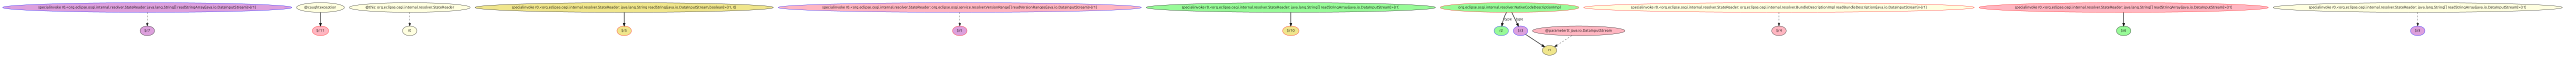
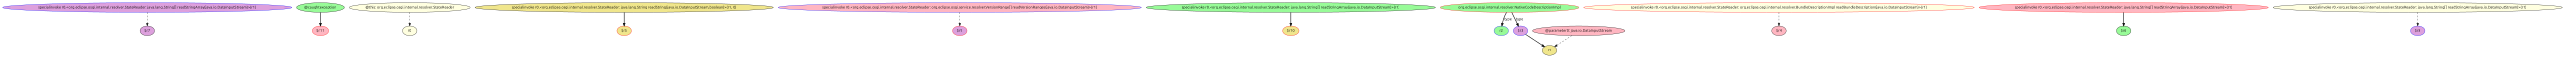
node "@caughtexception": fillcolor lightyellow -> palegreen
